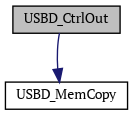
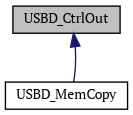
edge "USBD_CtrlOut" -> "USBD_MemCopy": reversed
